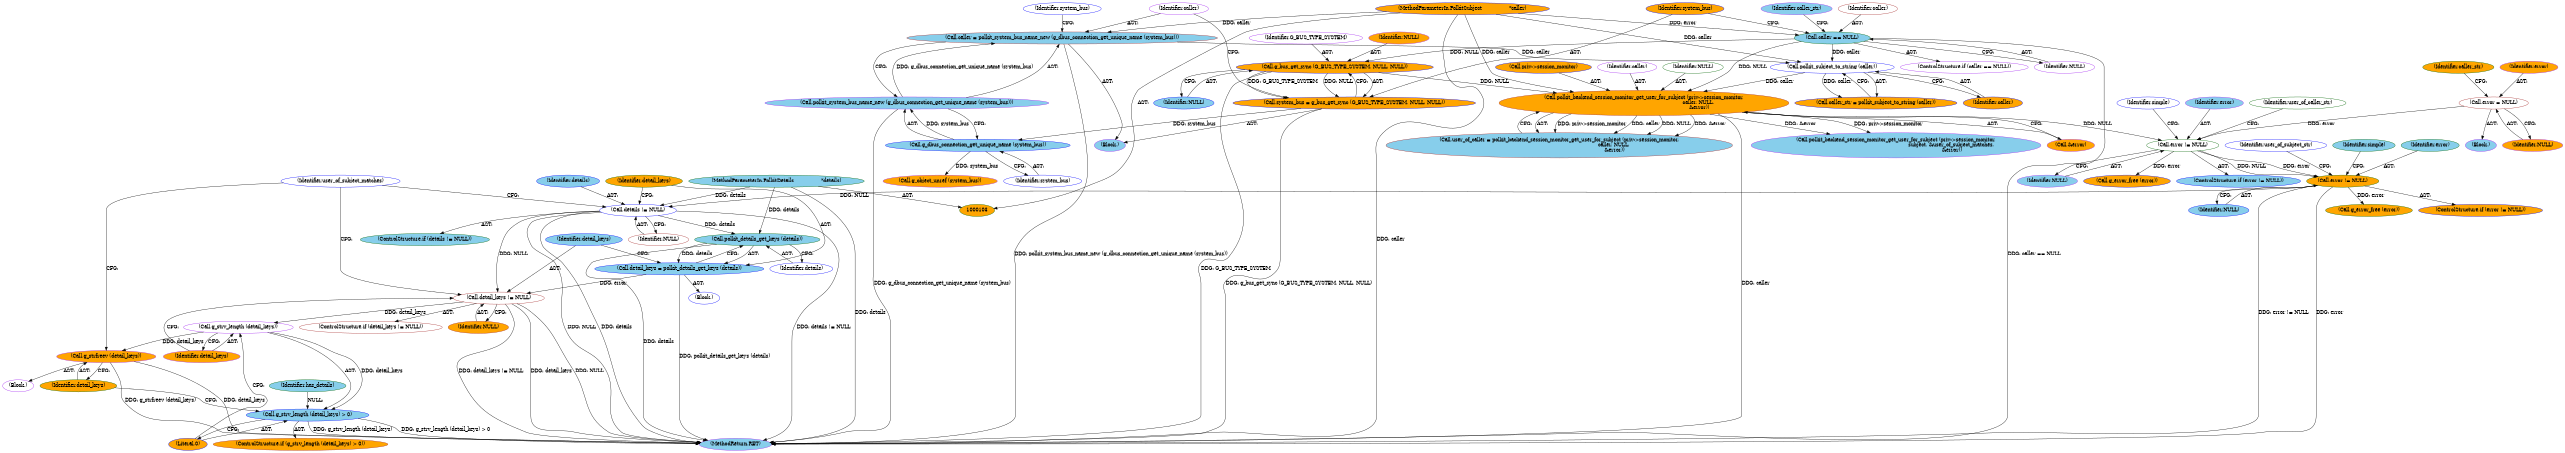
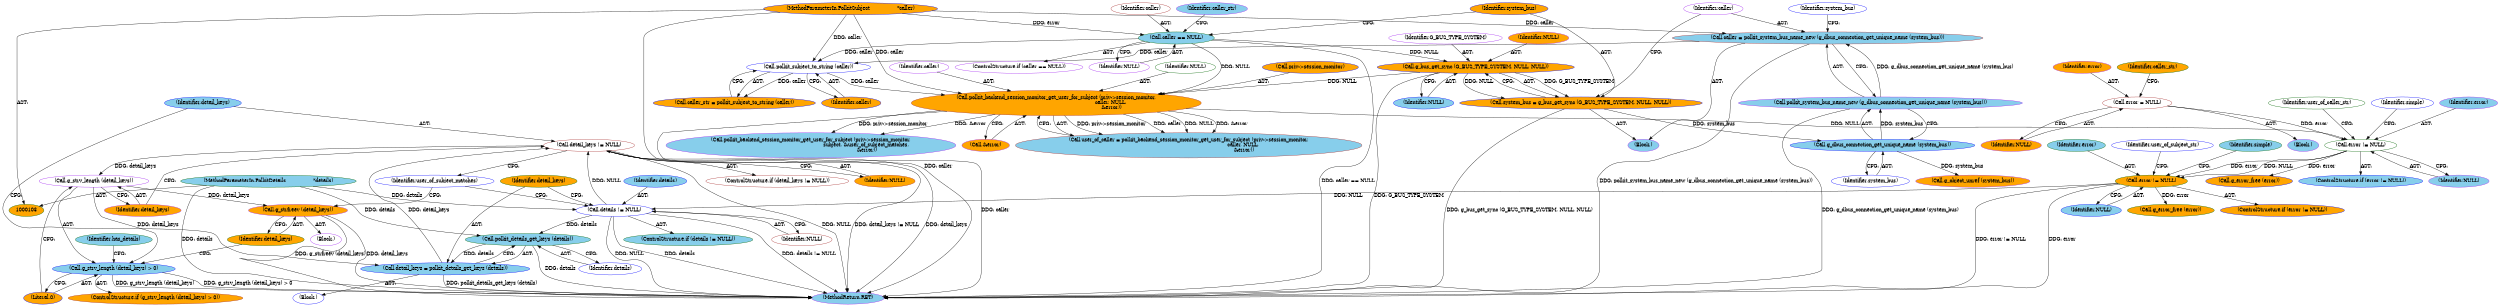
edge "(Identifier,user_of_subject_matches)" -> "(Call,detail_keys != NULL)": reversed
edge "(Call,detail_keys = polkit_details_get_keys (details))" -> "(Call,detail_keys != NULL)": label "DDG: error" -> "DDG: detail_keys"
edge "(Identifier,has_details)" -> "(Call,g_strv_length (detail_keys) > 0)": label "NULL: " -> "CFG: "
